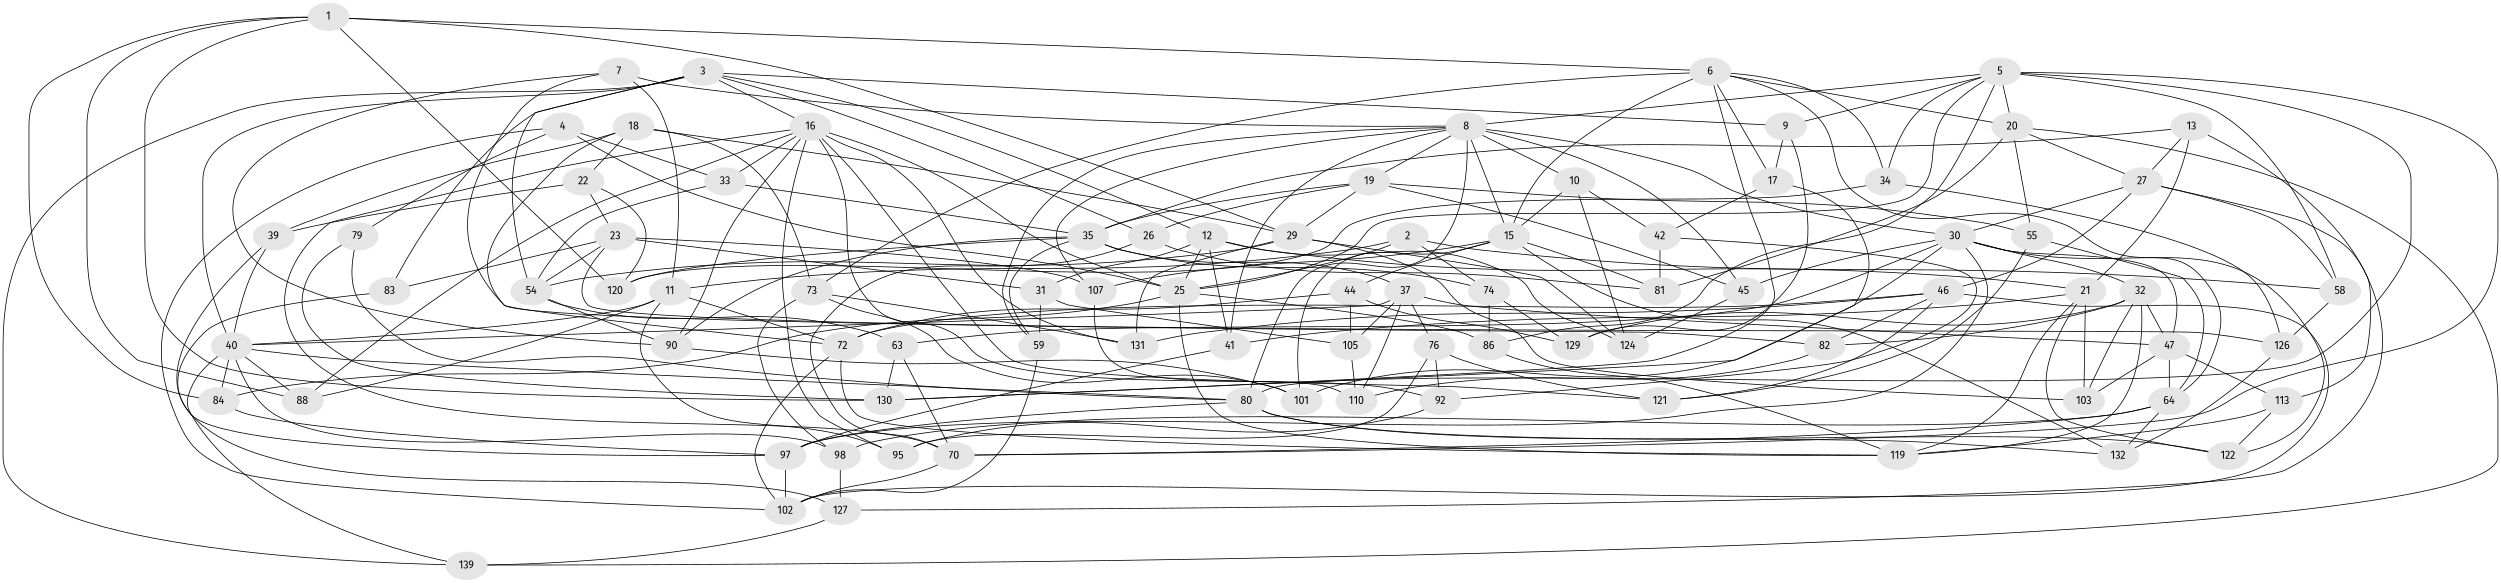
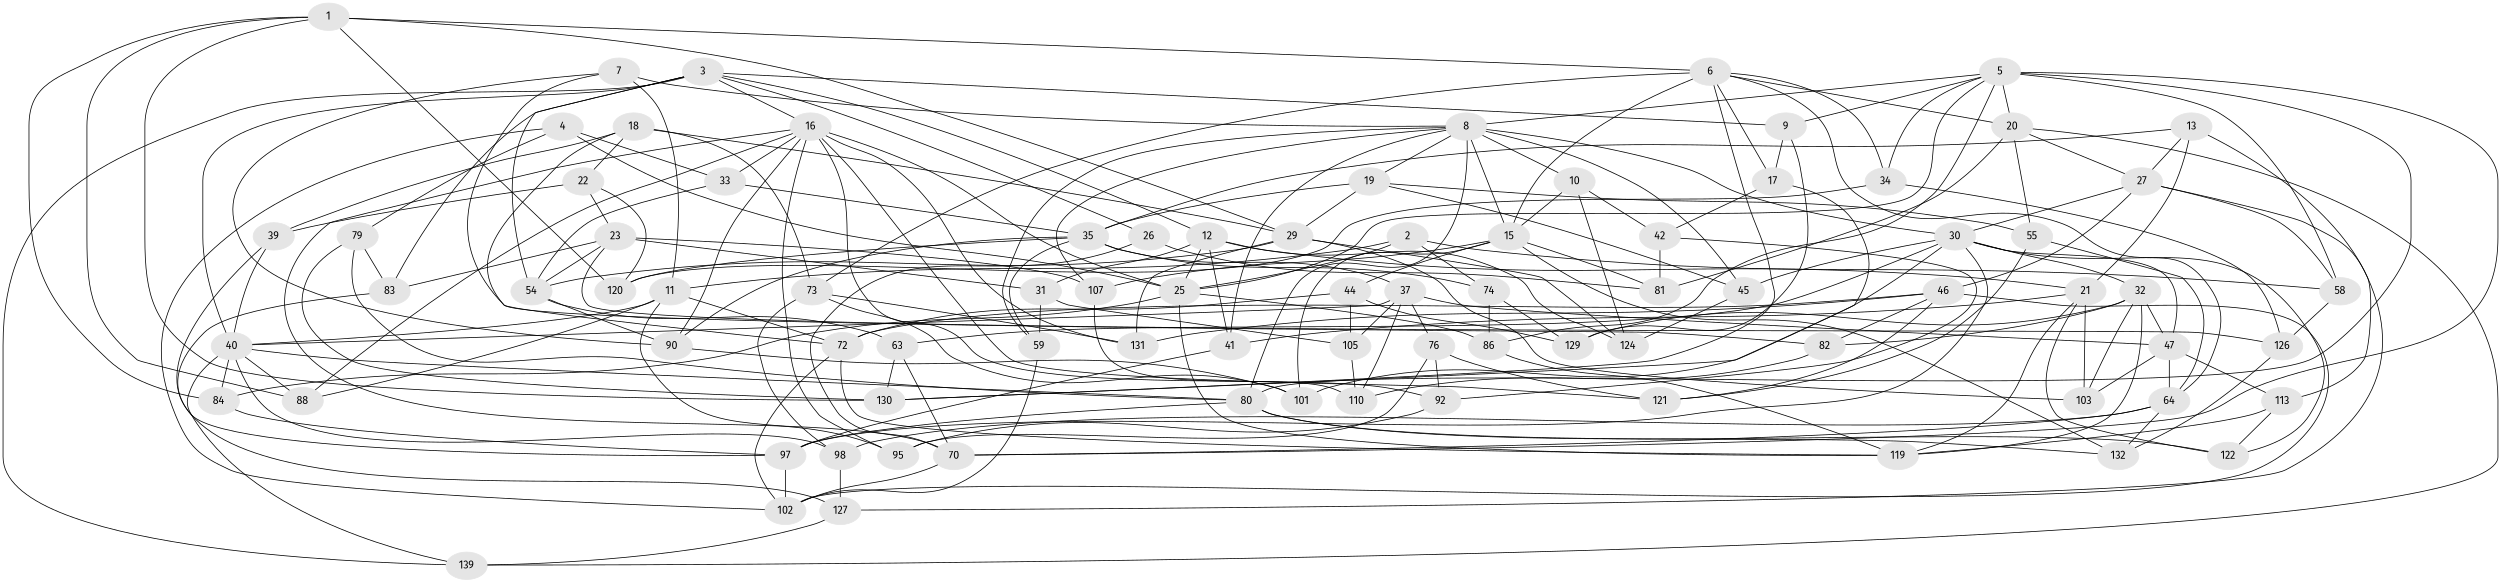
edge "19" -- "26": removed
edge "79" -- "83": added
